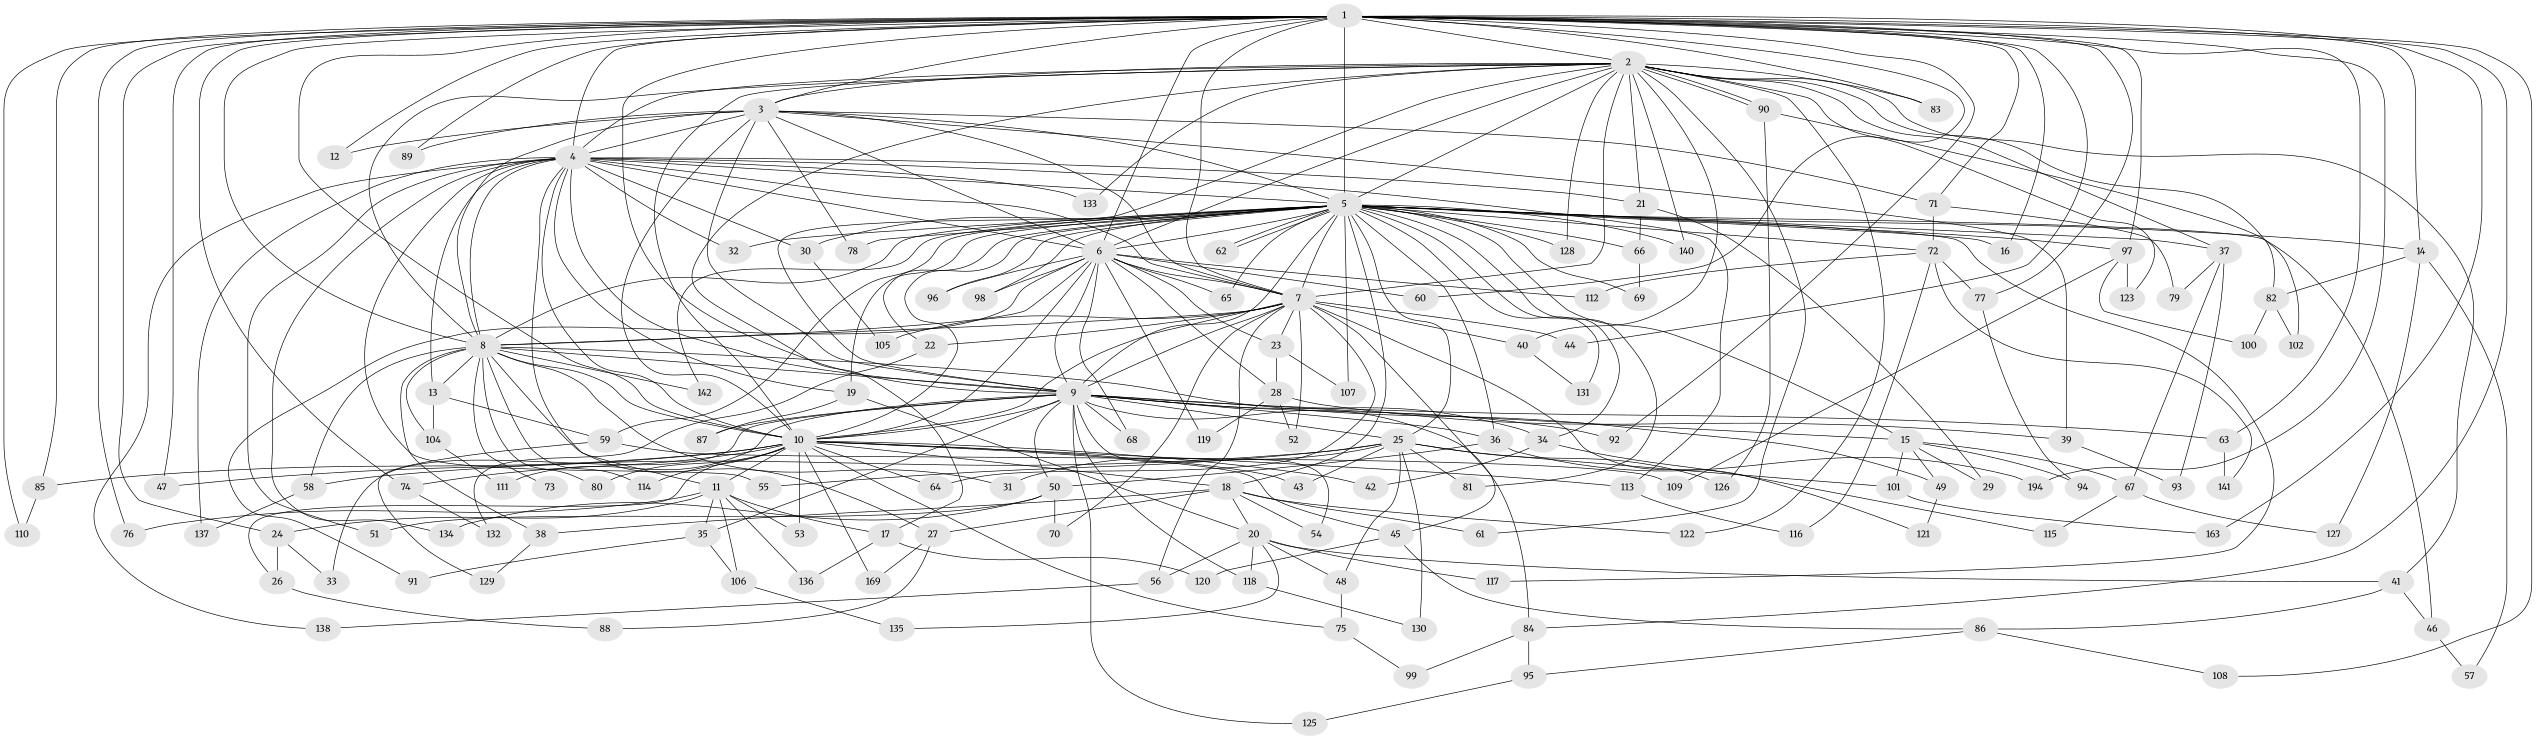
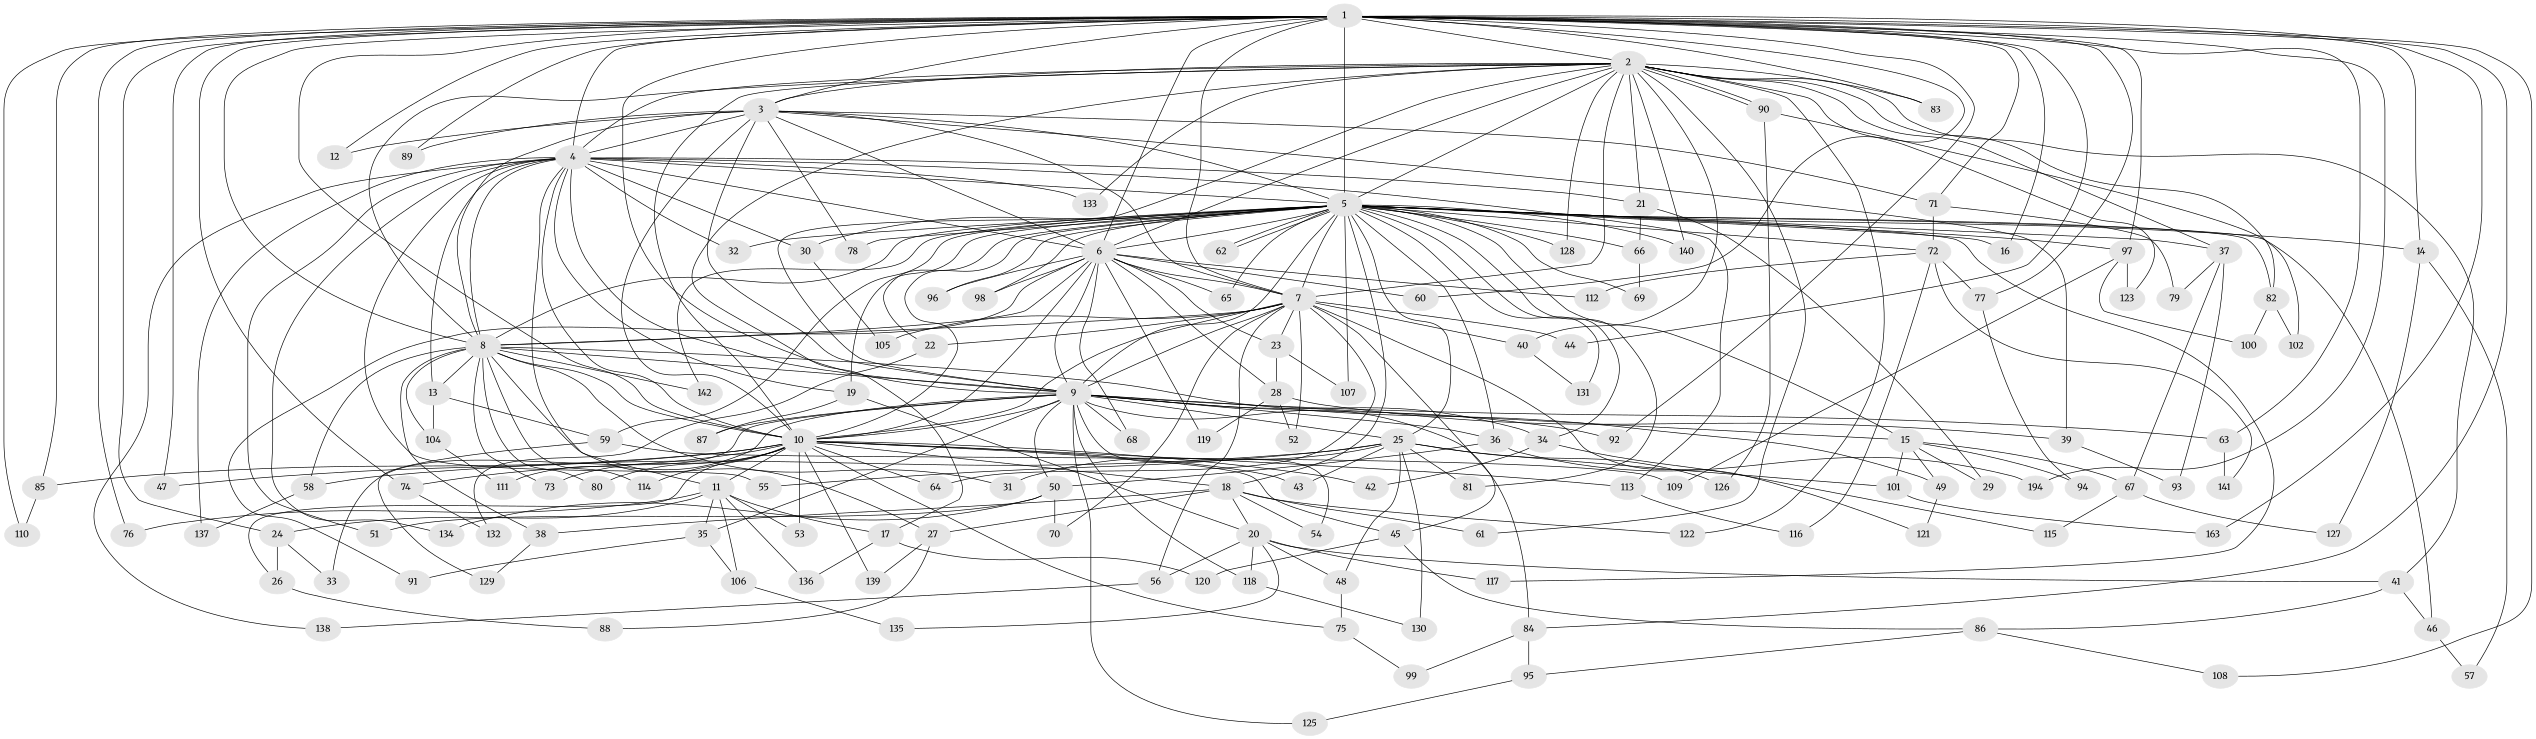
edge "4" -- "7": removed
edge "14" -- "82": now "5" -- "82"
edge "10" -- "73": added
node "169": label "169" -> "139"
